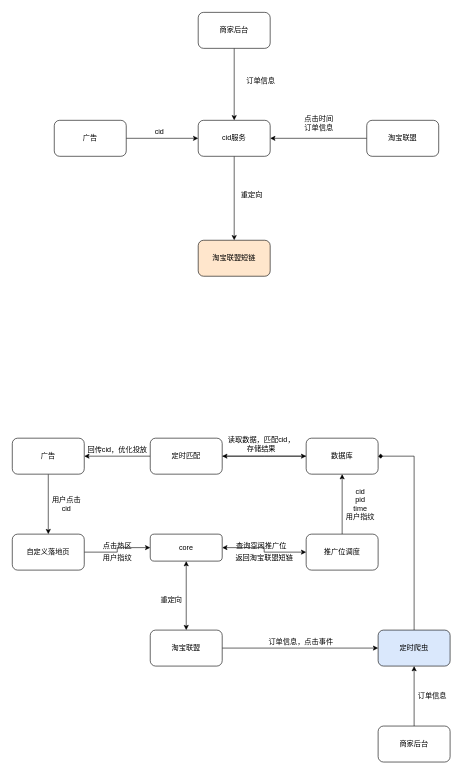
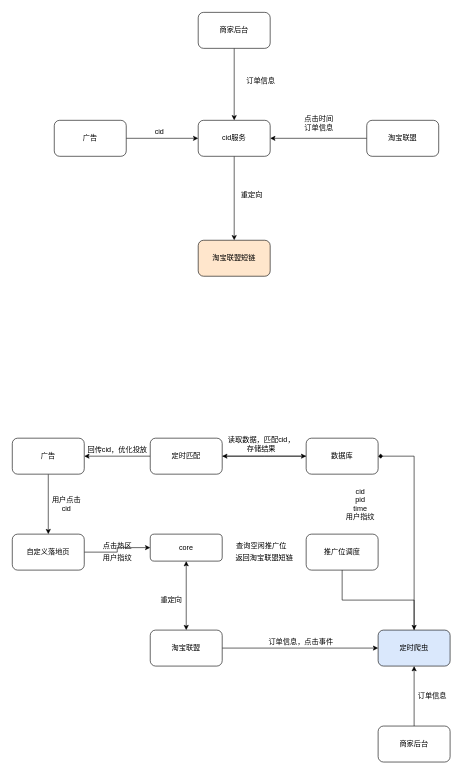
edge "推广位调度" -> "数据库": now "推广位调度" -> "定时爬虫"
edge "core" -- "推广位调度": removed
